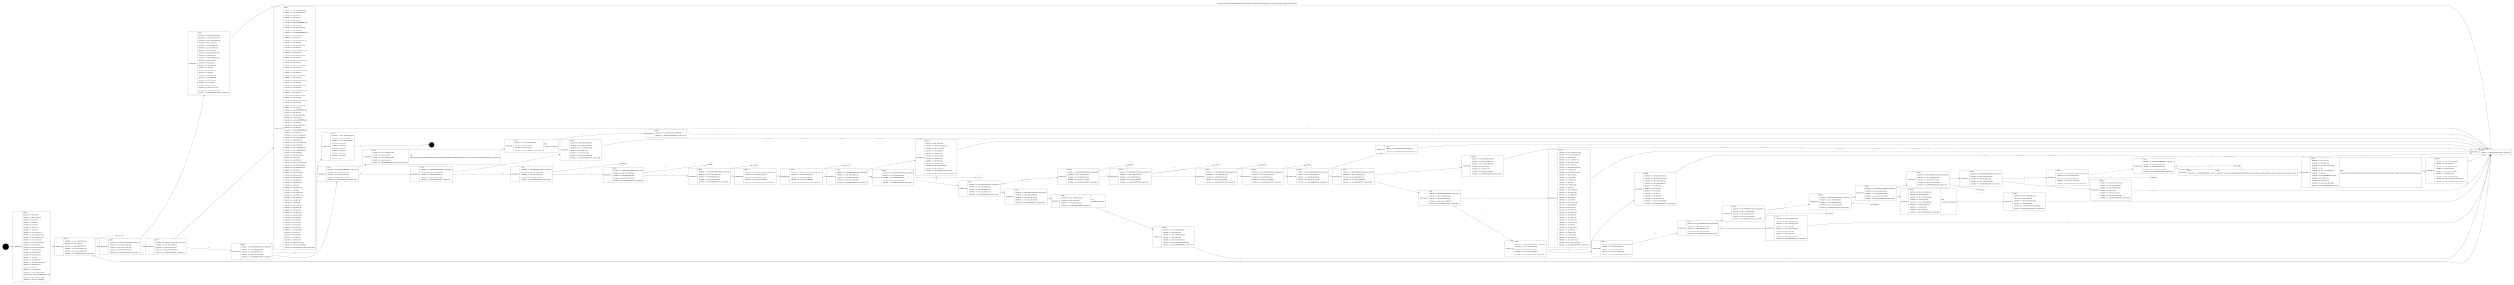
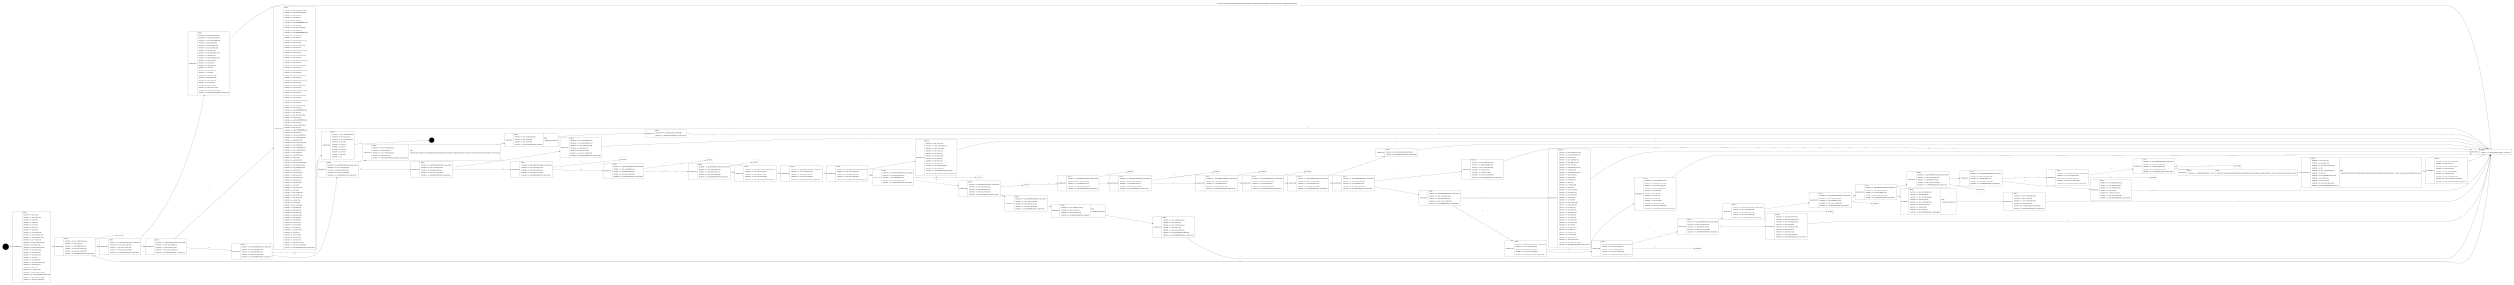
node "0x402fe3": removed
node "0x4035d8": added
